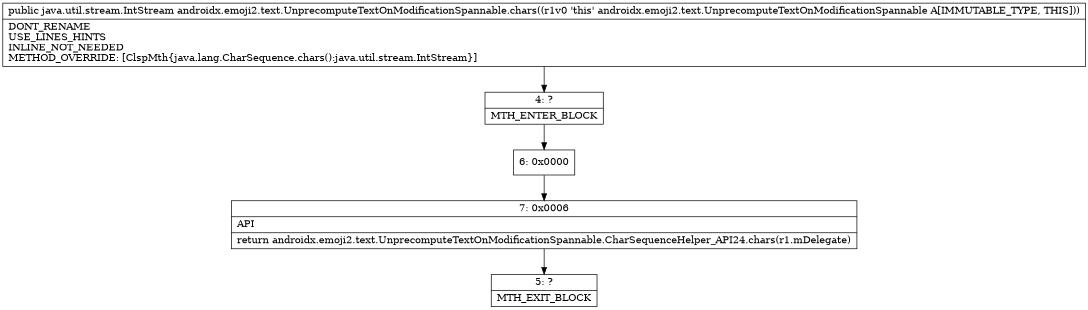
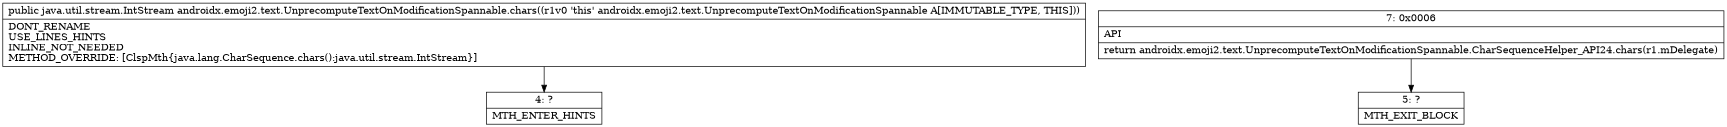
node "4: ?": text "MTH_ENTER_BLOCK" -> "MTH_ENTER_HINTS"
node "6: 0x0000": removed
